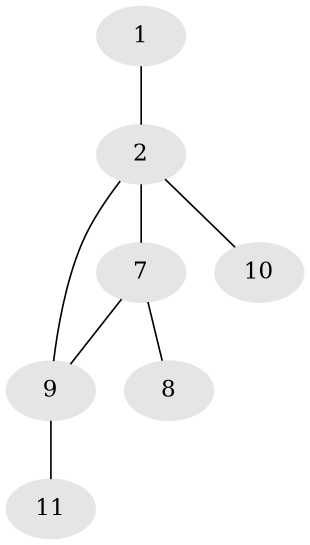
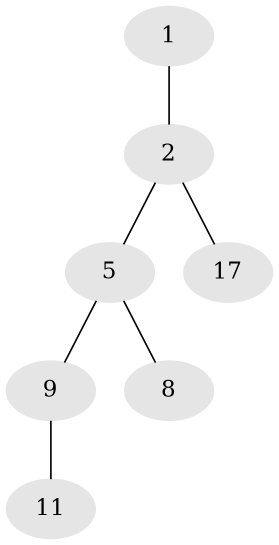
edge "2" -- "9": removed
node "7": label "7" -> "5"
node "10": label "10" -> "17"
